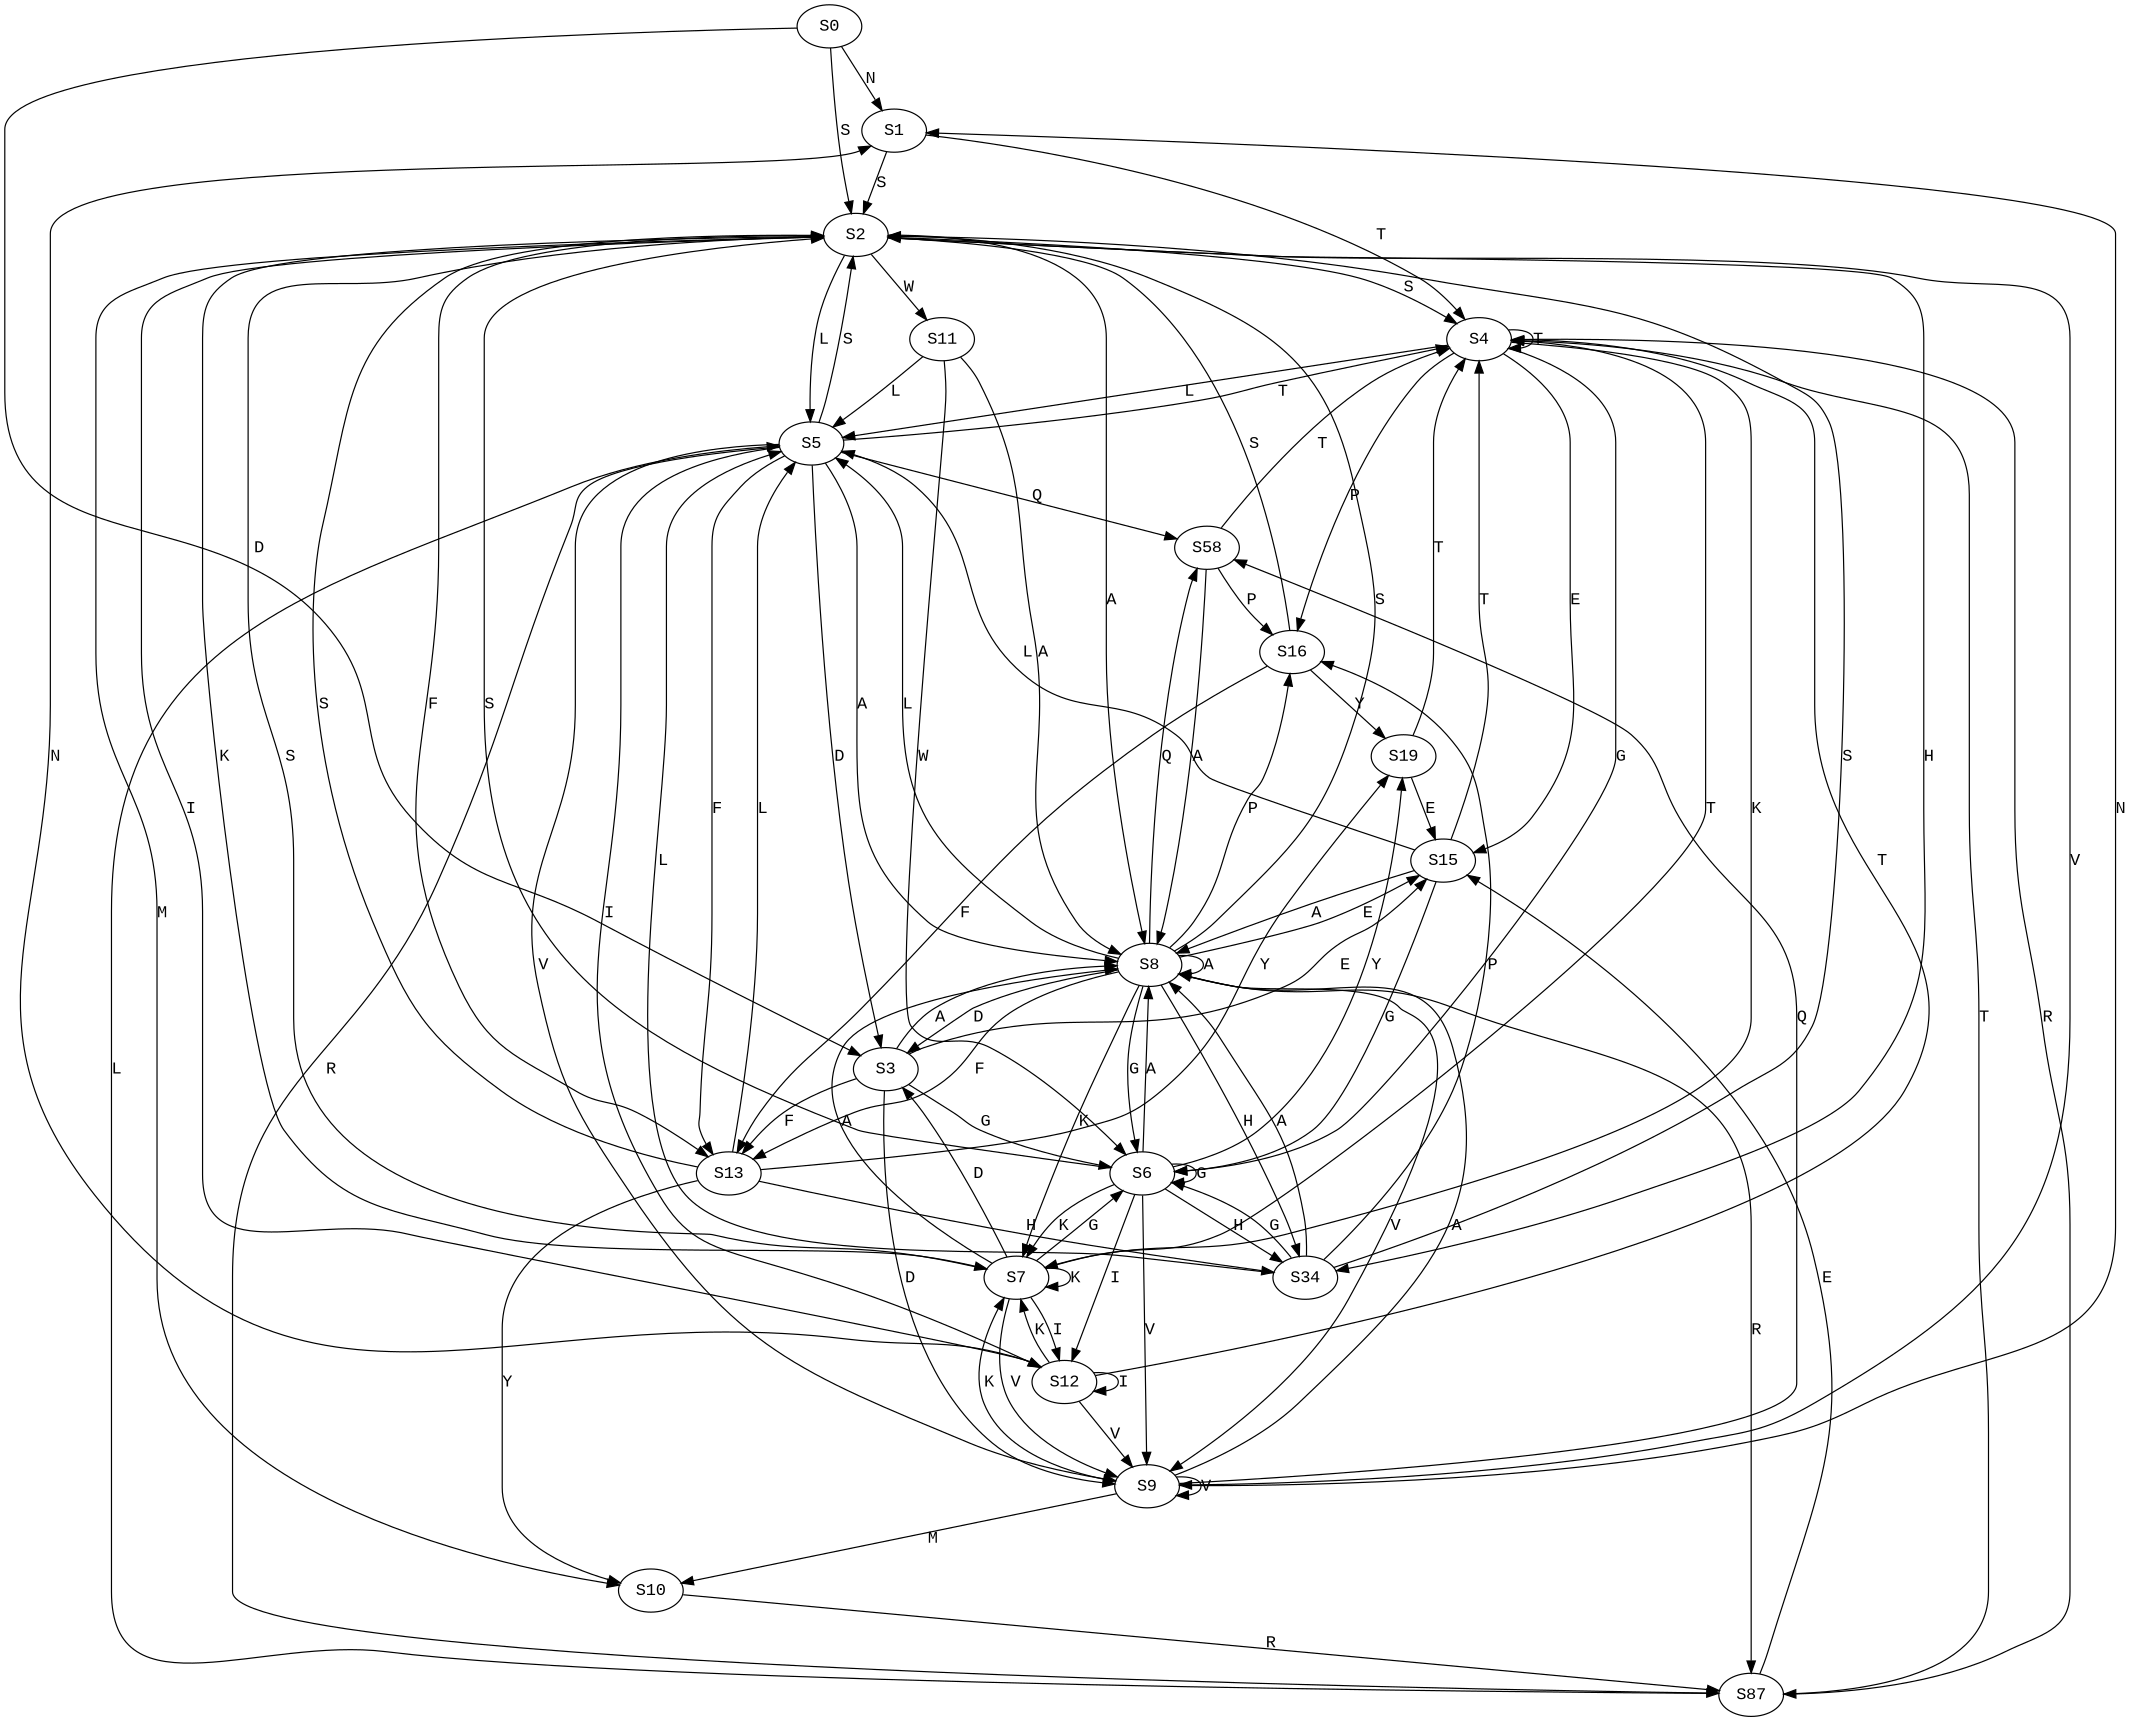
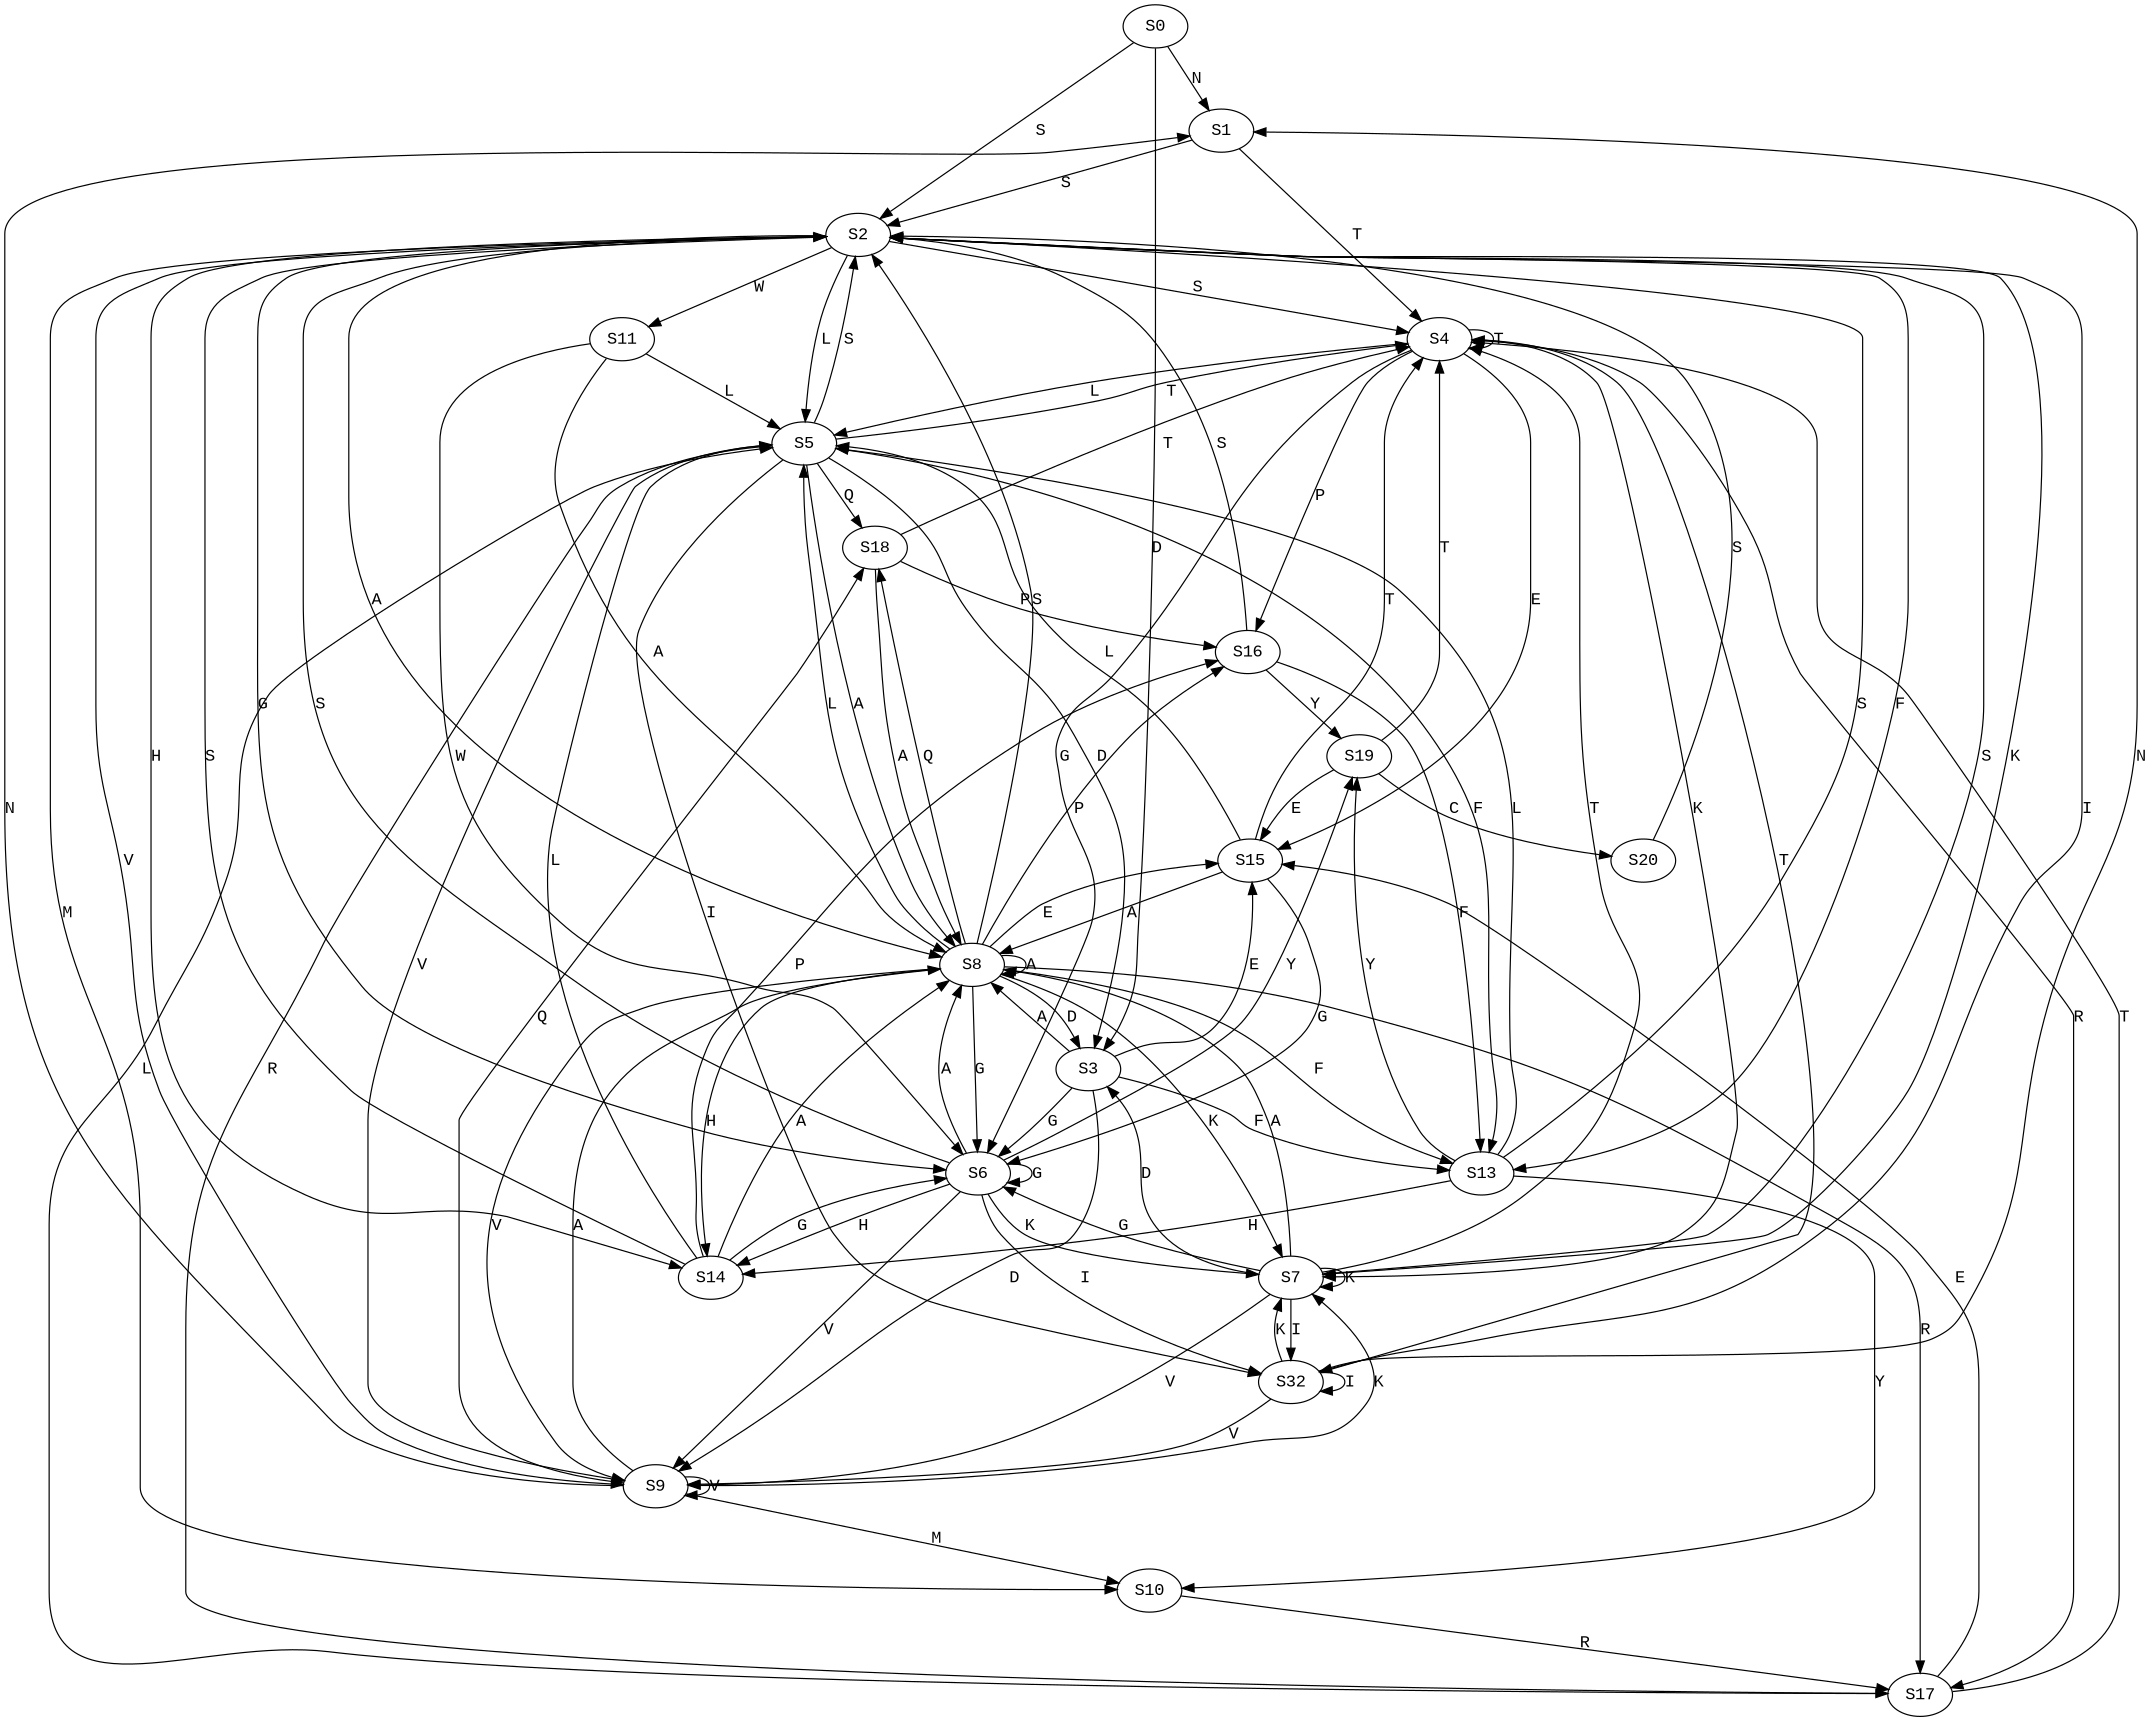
node "S58": label "S58" -> "S18"
edge "S2" -> "S6": added, label "G"
node "S20": added
node "S34": label "S34" -> "S14"
node "S12": label "S12" -> "S32"
node "S87": label "S87" -> "S17"
